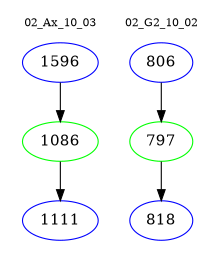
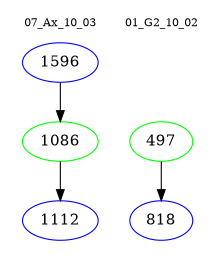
cluster "02_Ax_10_03": label "02_Ax_10_03" -> "07_Ax_10_03"
cluster "02_G2_10_02": label "02_G2_10_02" -> "01_G2_10_02"
node "806": removed
node "797": label "797" -> "497"
node "1111": label "1111" -> "1112"
